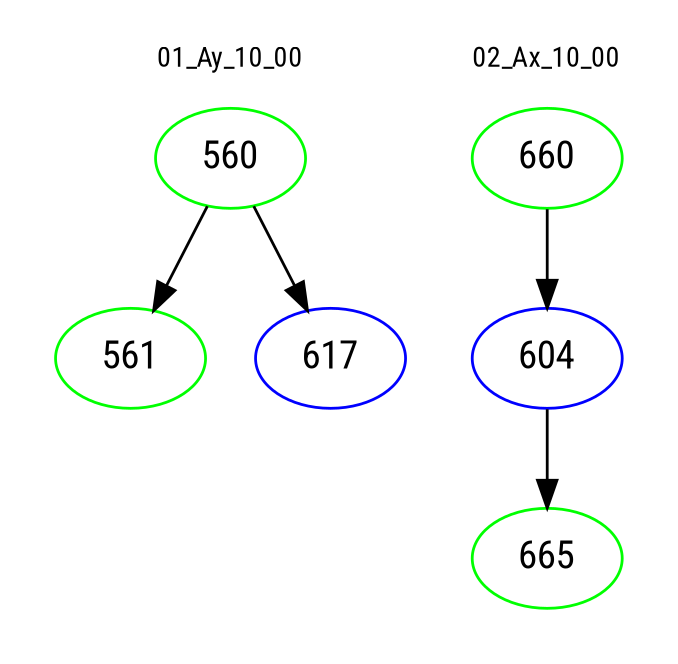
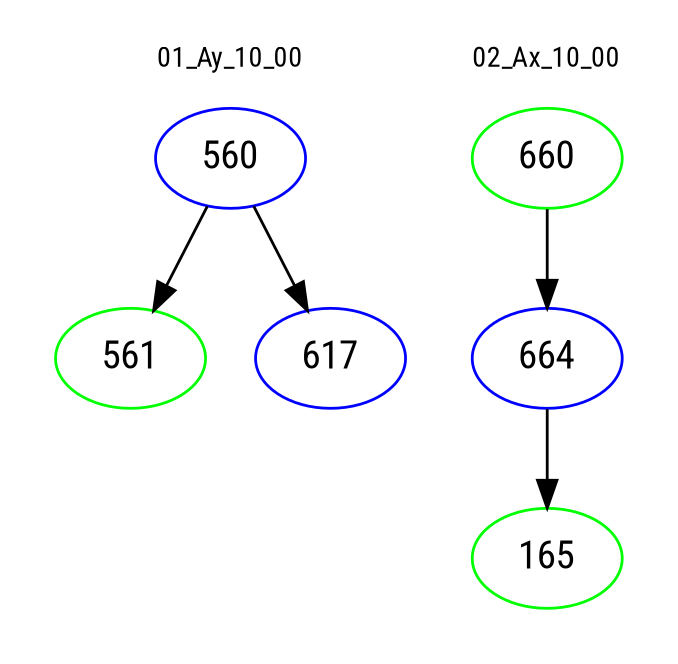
node "560": color green -> blue
node "604": label "604" -> "664"
node "665": label "665" -> "165"
